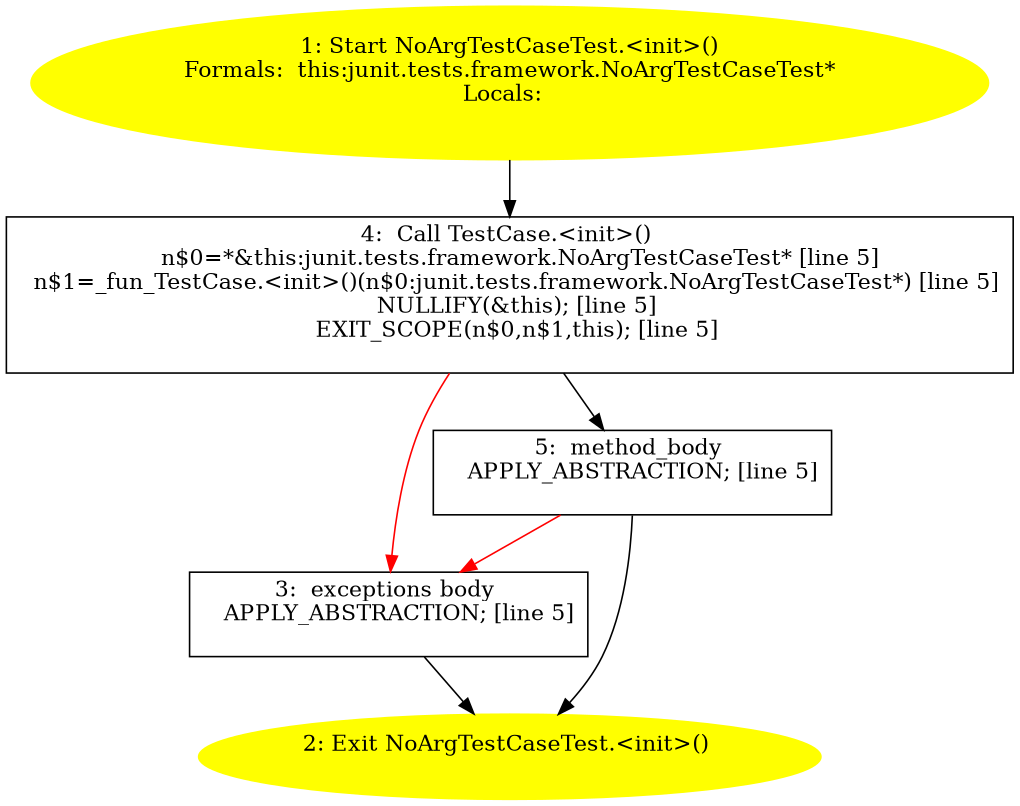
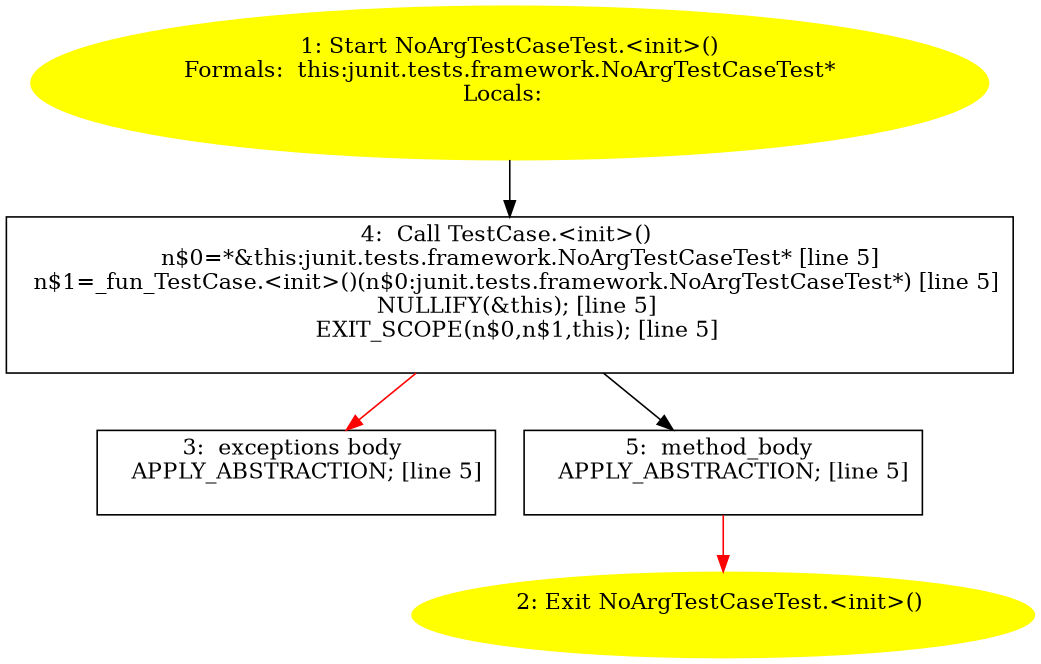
edge "5:  method_body APPLY_ABSTRACTION; [line 5]" -> "3:  exceptions body APPLY_ABSTRACTION; [line 5]": removed
edge "5:  method_body APPLY_ABSTRACTION; [line 5]" -> "2: Exit NoArgTestCaseTest.<init>()": color black -> red
edge "3:  exceptions body APPLY_ABSTRACTION; [line 5]" -> "2: Exit NoArgTestCaseTest.<init>()": removed
